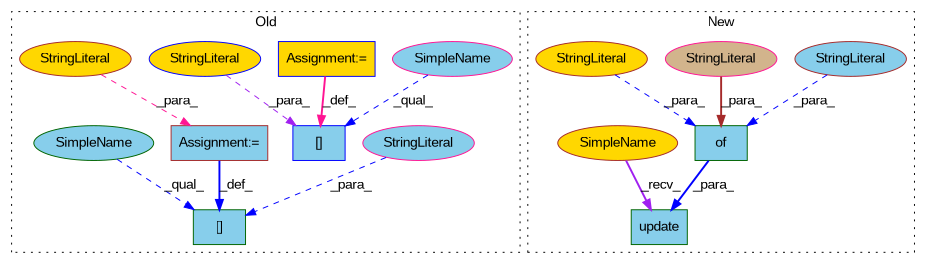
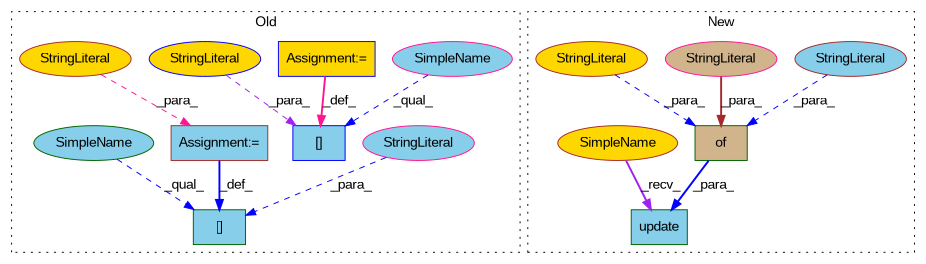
node "of": fillcolor skyblue -> tan
